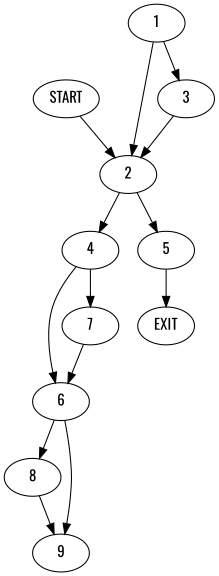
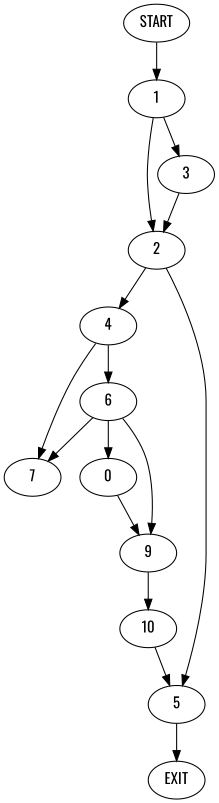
edge "START" -> "2": now "START" -> "1"
edge "7" -> "6": reversed
node "8": label "8" -> "0"
node "10": added
